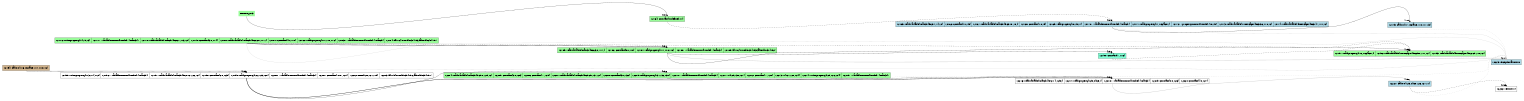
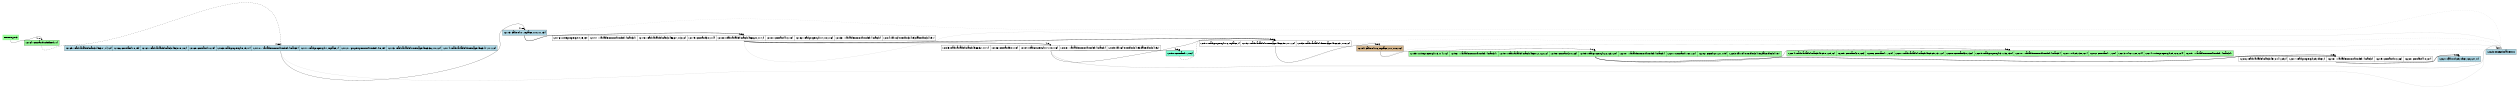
edge "12175: call-0:0[v7,'replace',v10,v11,v3]" -> "12176: write-property[v4,v5,v3]": added
node "12176: write-property[v4,v5,v3]": fillcolor palegreen -> white
edge "12176: write-property[v4,v5,v3]" -> "12191: read-property[v16,'replace',-]": style dashed -> bold
node "12185: read-variable['match-4566:32',v17,-]": fillcolor palegreen -> white
edge "12191: read-property[v16,'replace',-]" -> "12194: call-0:0[v16,'replace',v17,v18,v12]": added
node "12191: read-property[v16,'replace',-]": fillcolor palegreen -> white
node "12195: write-property[v13,v14,v12]": fillcolor white -> palegreen
edge "12216: read-variable['match-4572:14',v25,-]" -> "12221: call-0:0[v25,'slice',v26,v27,v1]": color gray -> black
node "12222: return[v1]": removed
